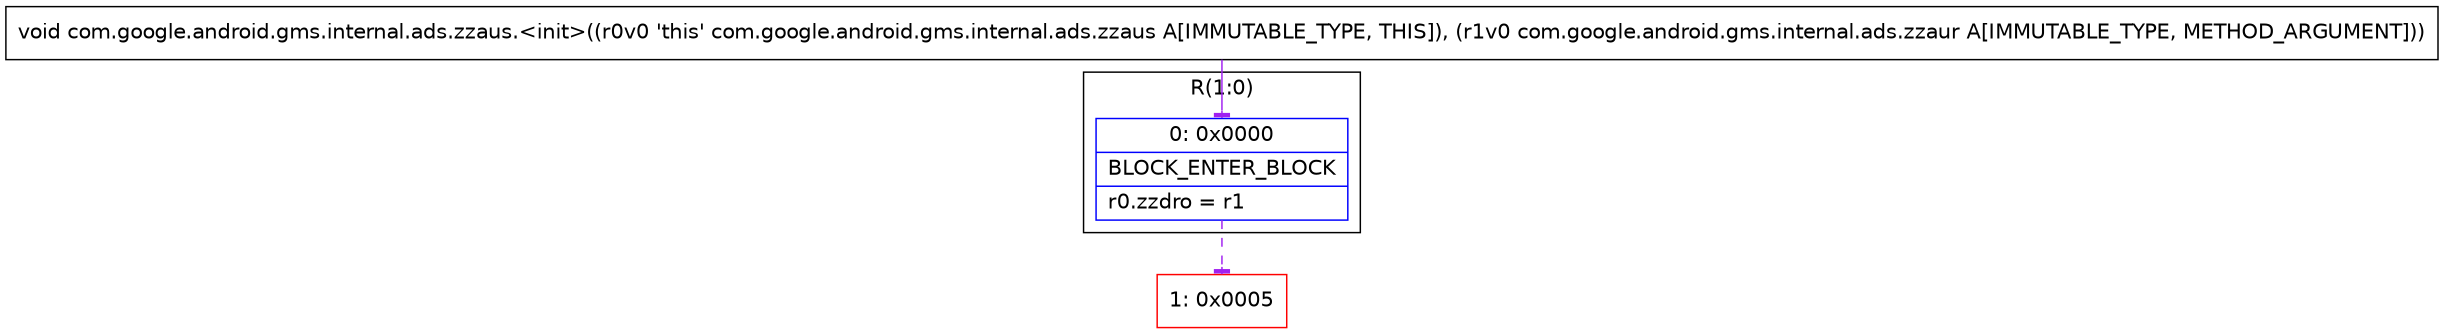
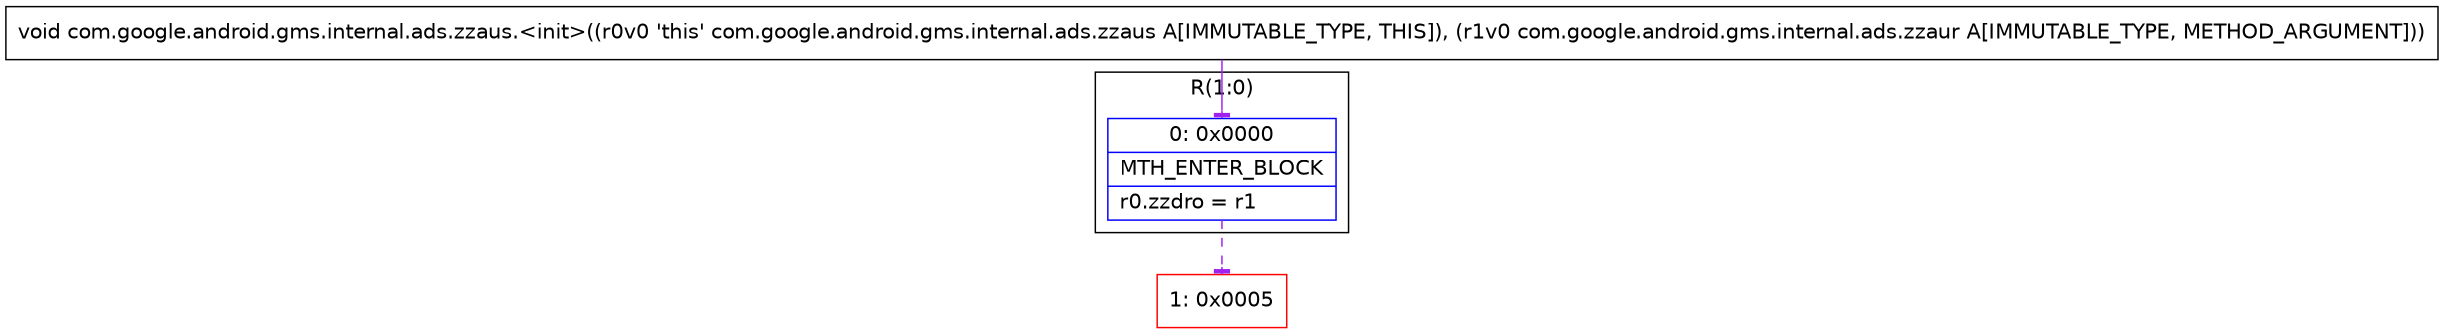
node "0: 0x0000": text "BLOCK_ENTER_BLOCK" -> "MTH_ENTER_BLOCK"
